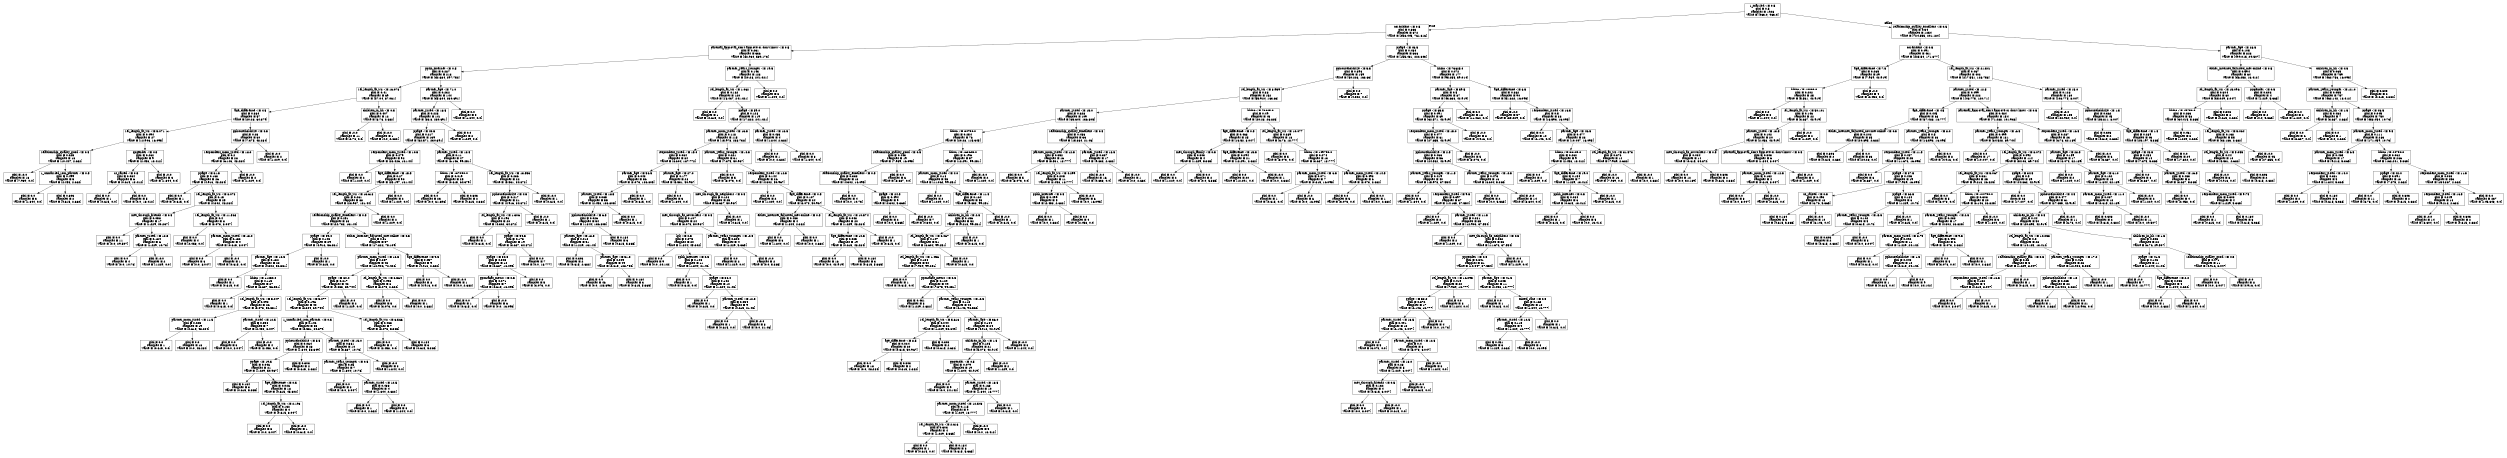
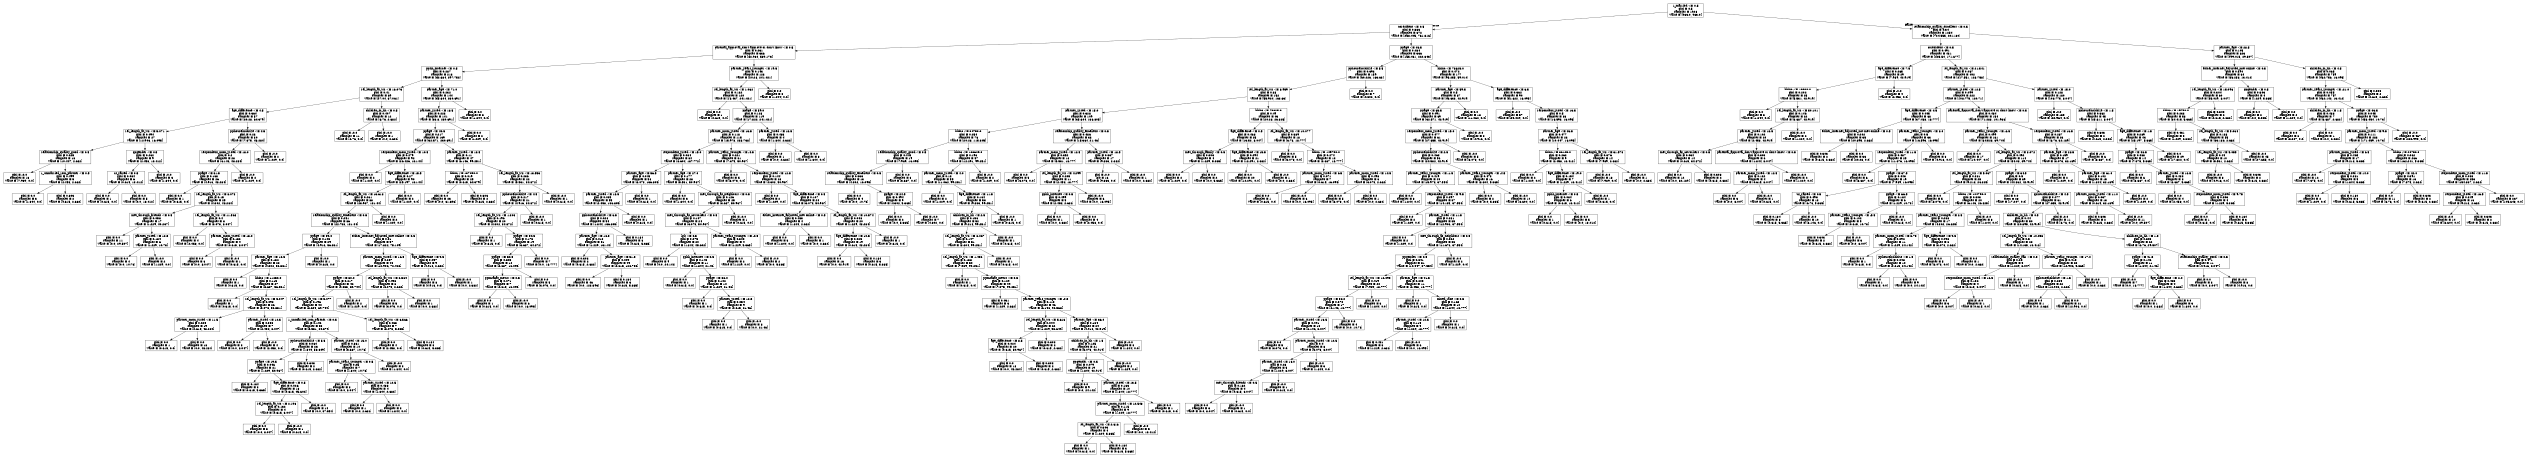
node "gini = 0.0 samples = 10 value = [6.146, 0.0]": removed
node "gini = -0.0 samples = 467 value = [286.995, 0.0]": added
node "gini = -0.0 samples = 16 value = [9.833, 0.0]": label "gini = -0.0 samples = 16 value = [9.833, 0.0]" -> "gini = -0.0 lgb = 16 value = [9.833, 0.0]"
node "gini = -0.0 samples = 12 value = [7.375, 0.0]": added
node "gini = -0.0 samples = 14 value = [0.0, 37.554]": added
